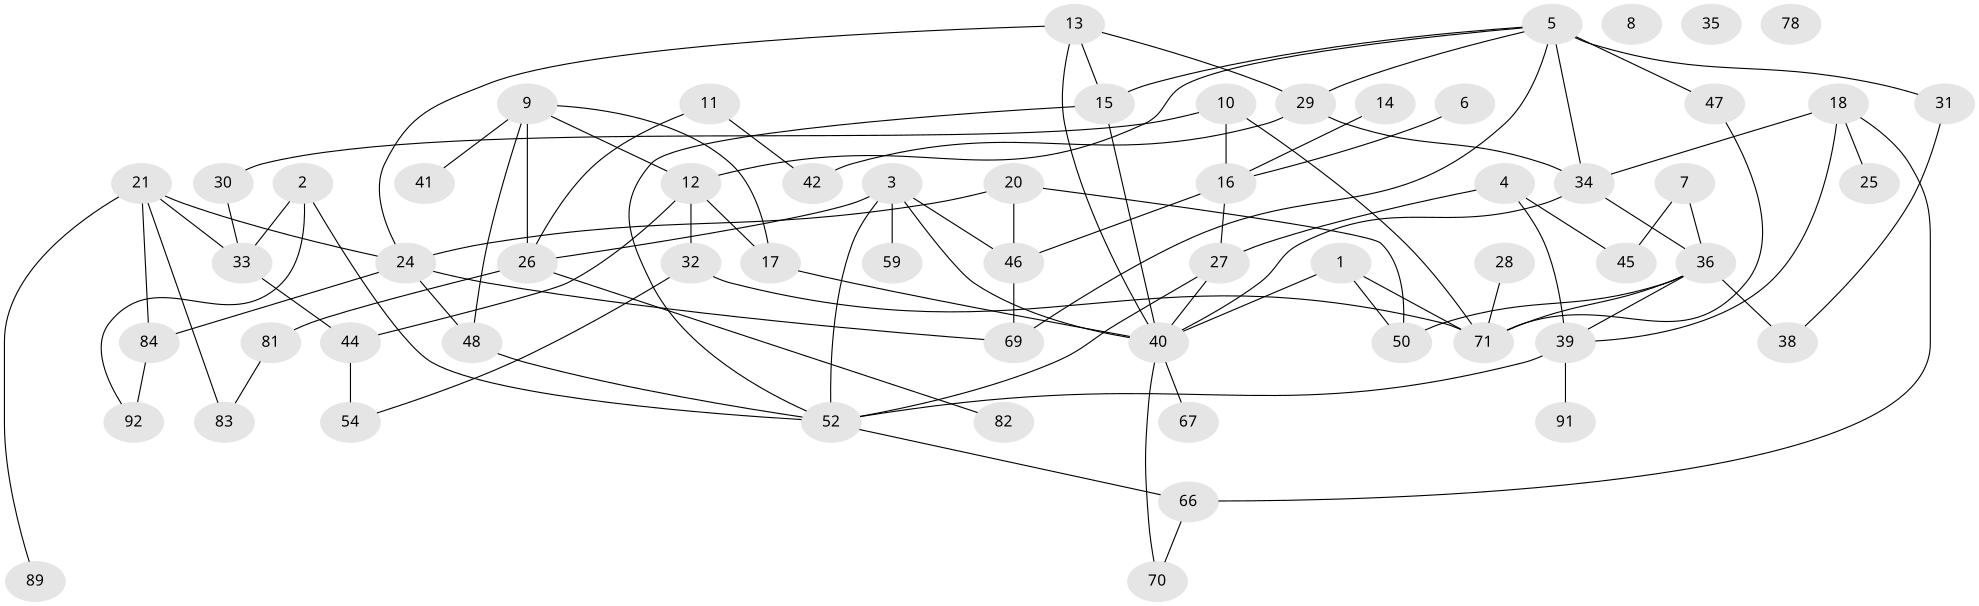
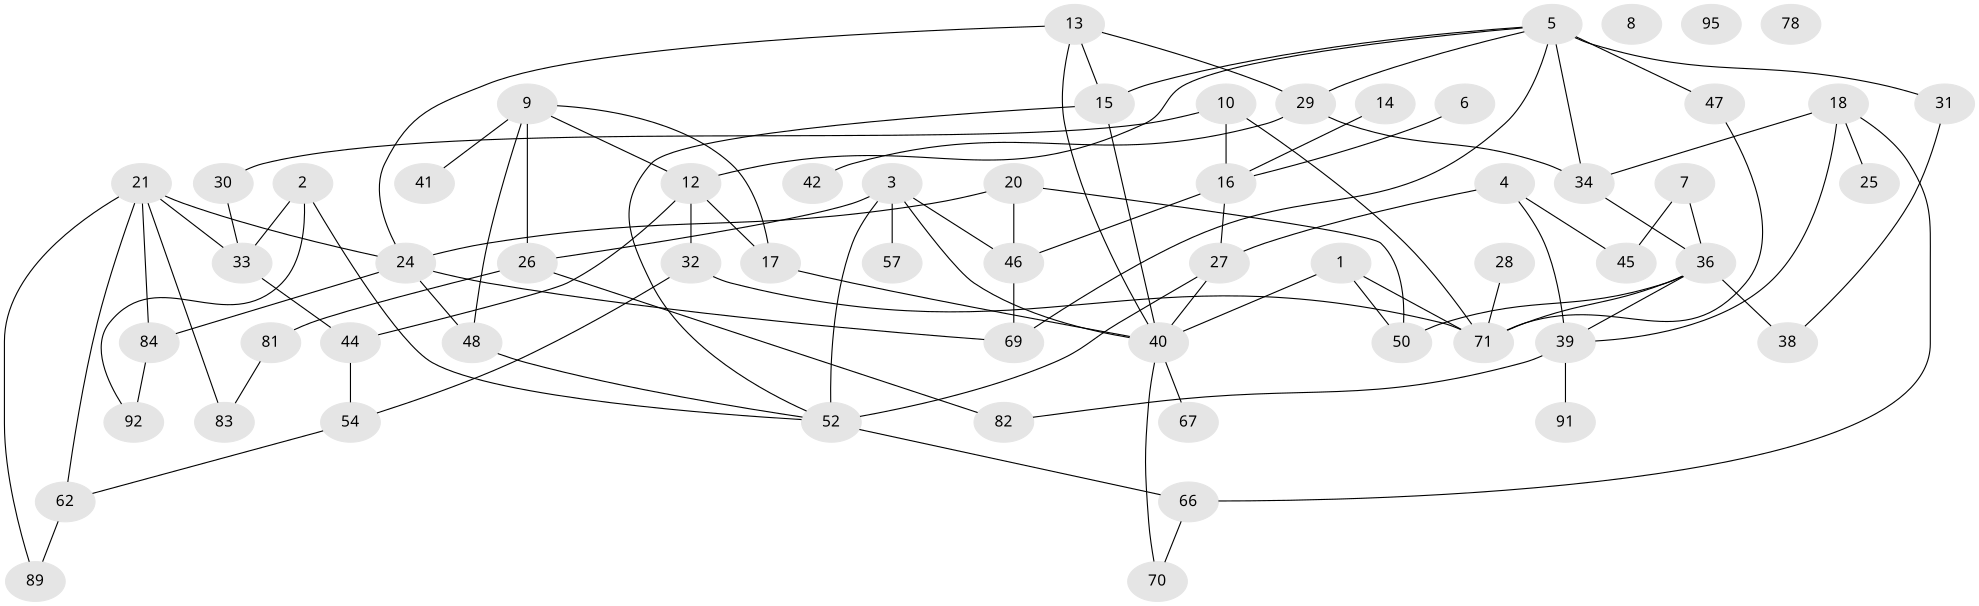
node "35": label "35" -> "95"
node "11": removed
edge "34" -- "40": removed
node "59": label "59" -> "57"
edge "39" -- "52": now "39" -- "82"
node "62": added
